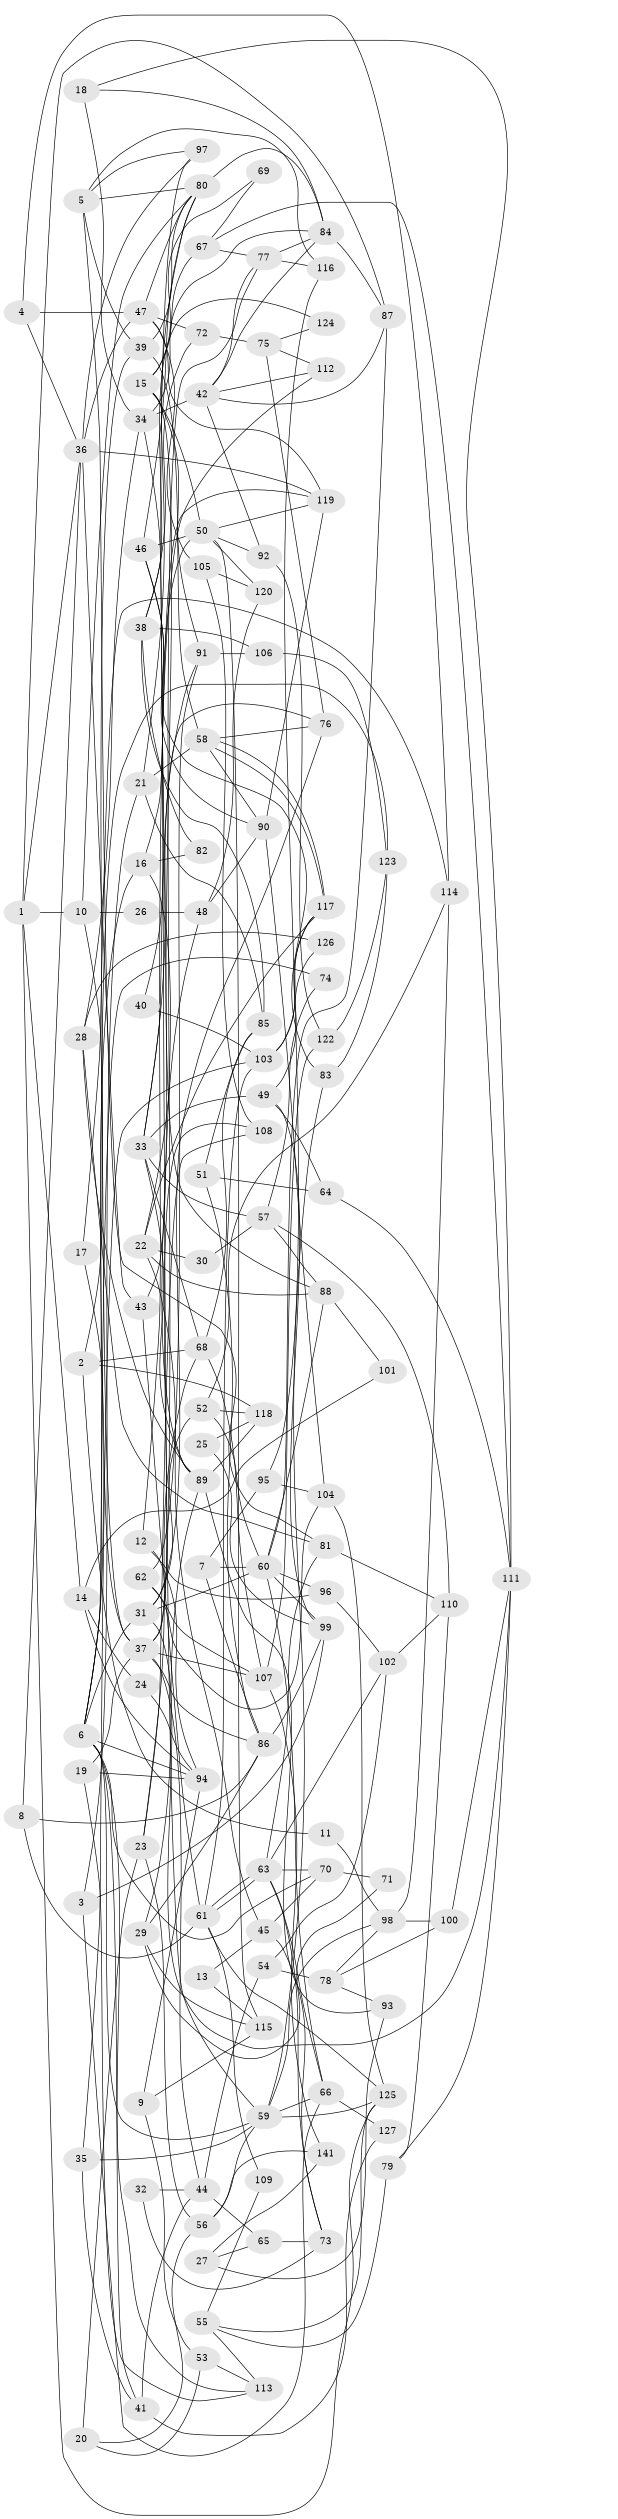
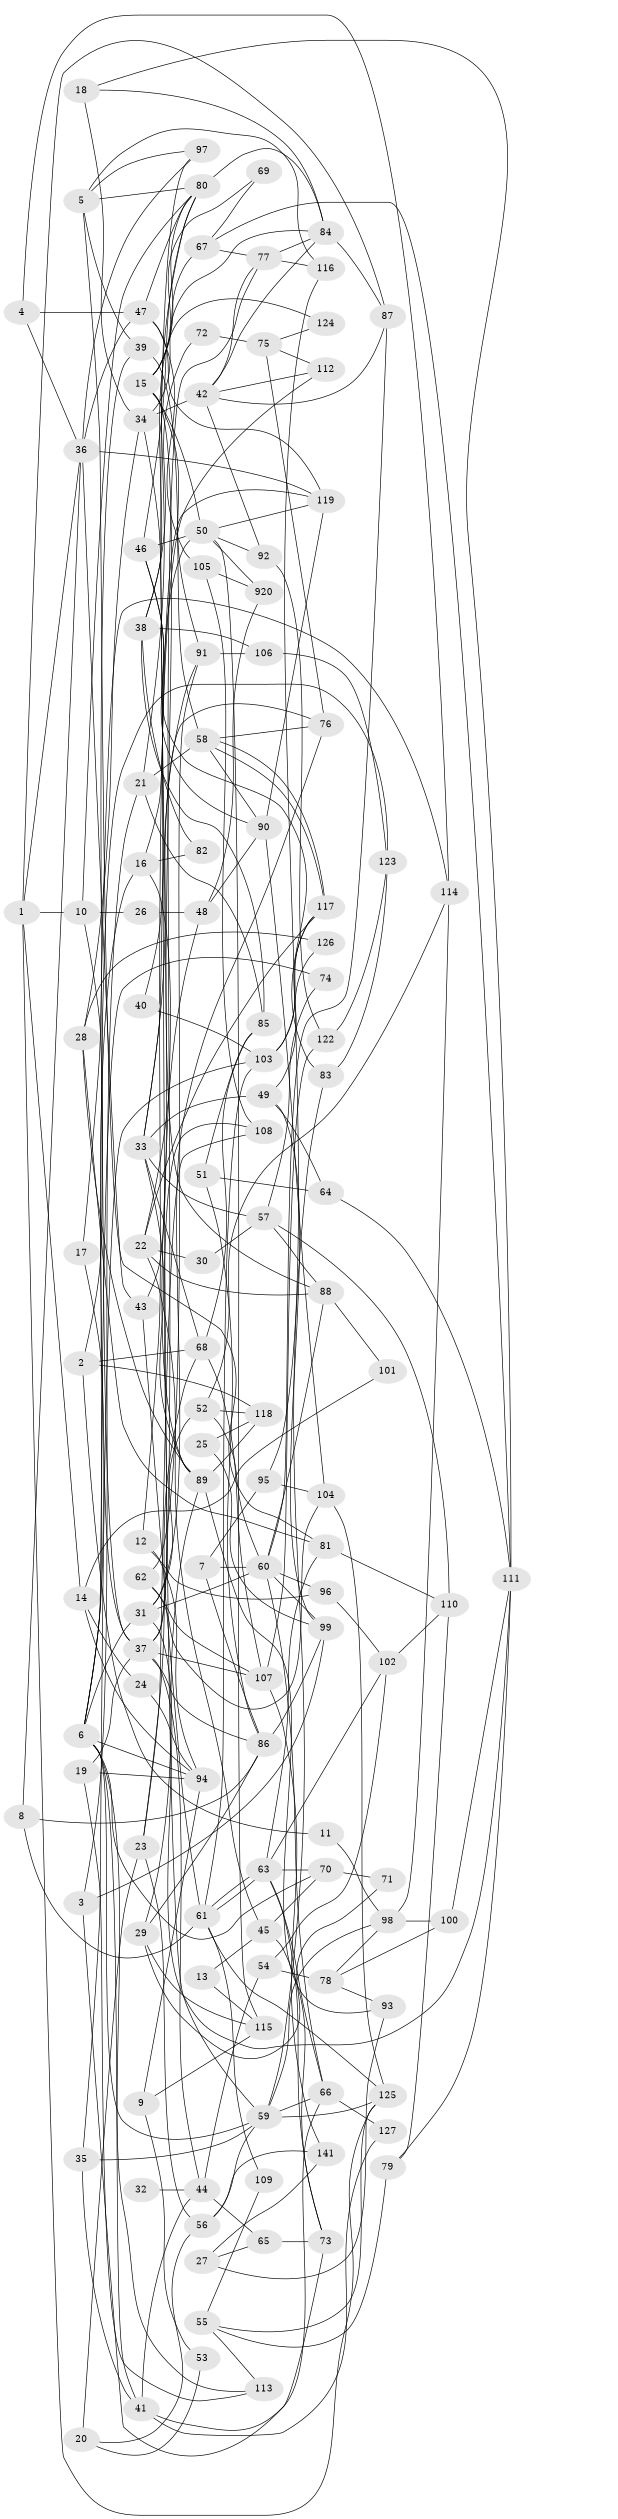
edge "80" -- "39": now "80" -- "15"
edge "47" -- "72": removed
node "120": label "120" -> "920"
edge "32" -- "73": now "41" -- "73"
edge "53" -- "113": removed
